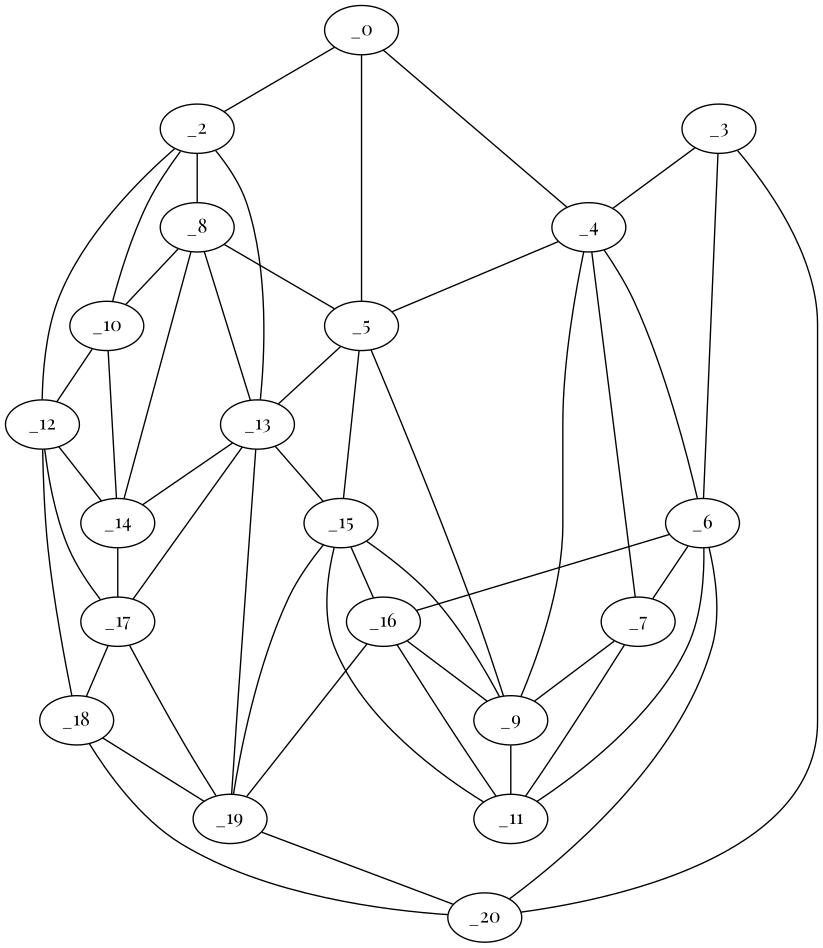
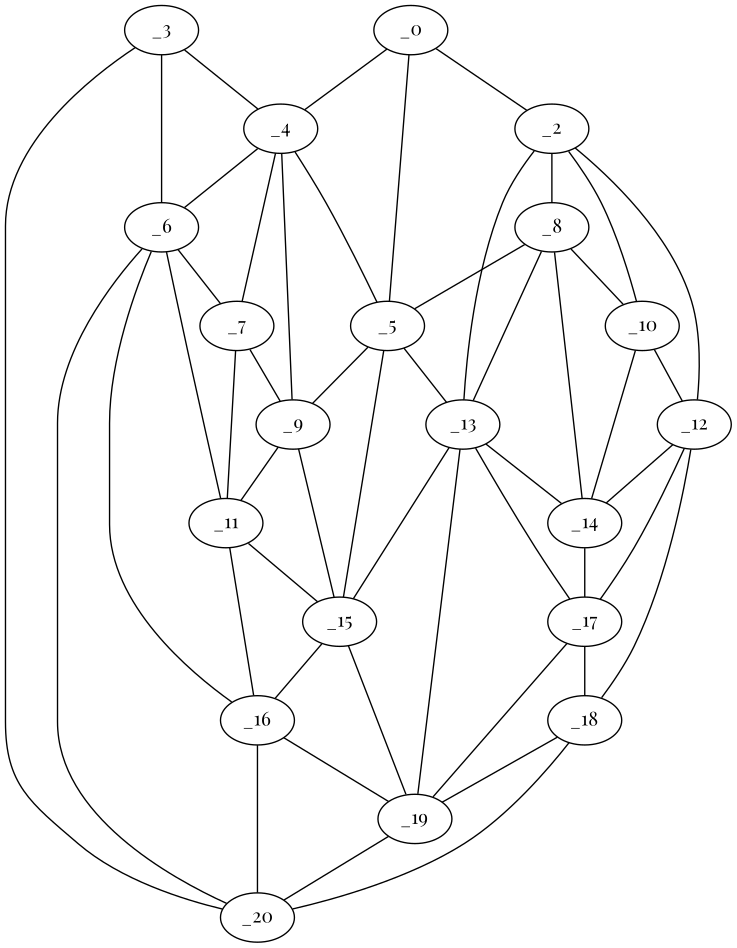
edge "_16" -- "_9": now "_16" -- "_20"
